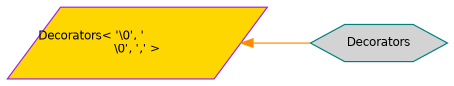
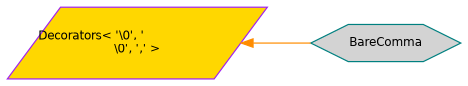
node "Decorators": label "Decorators" -> "BareComma"
